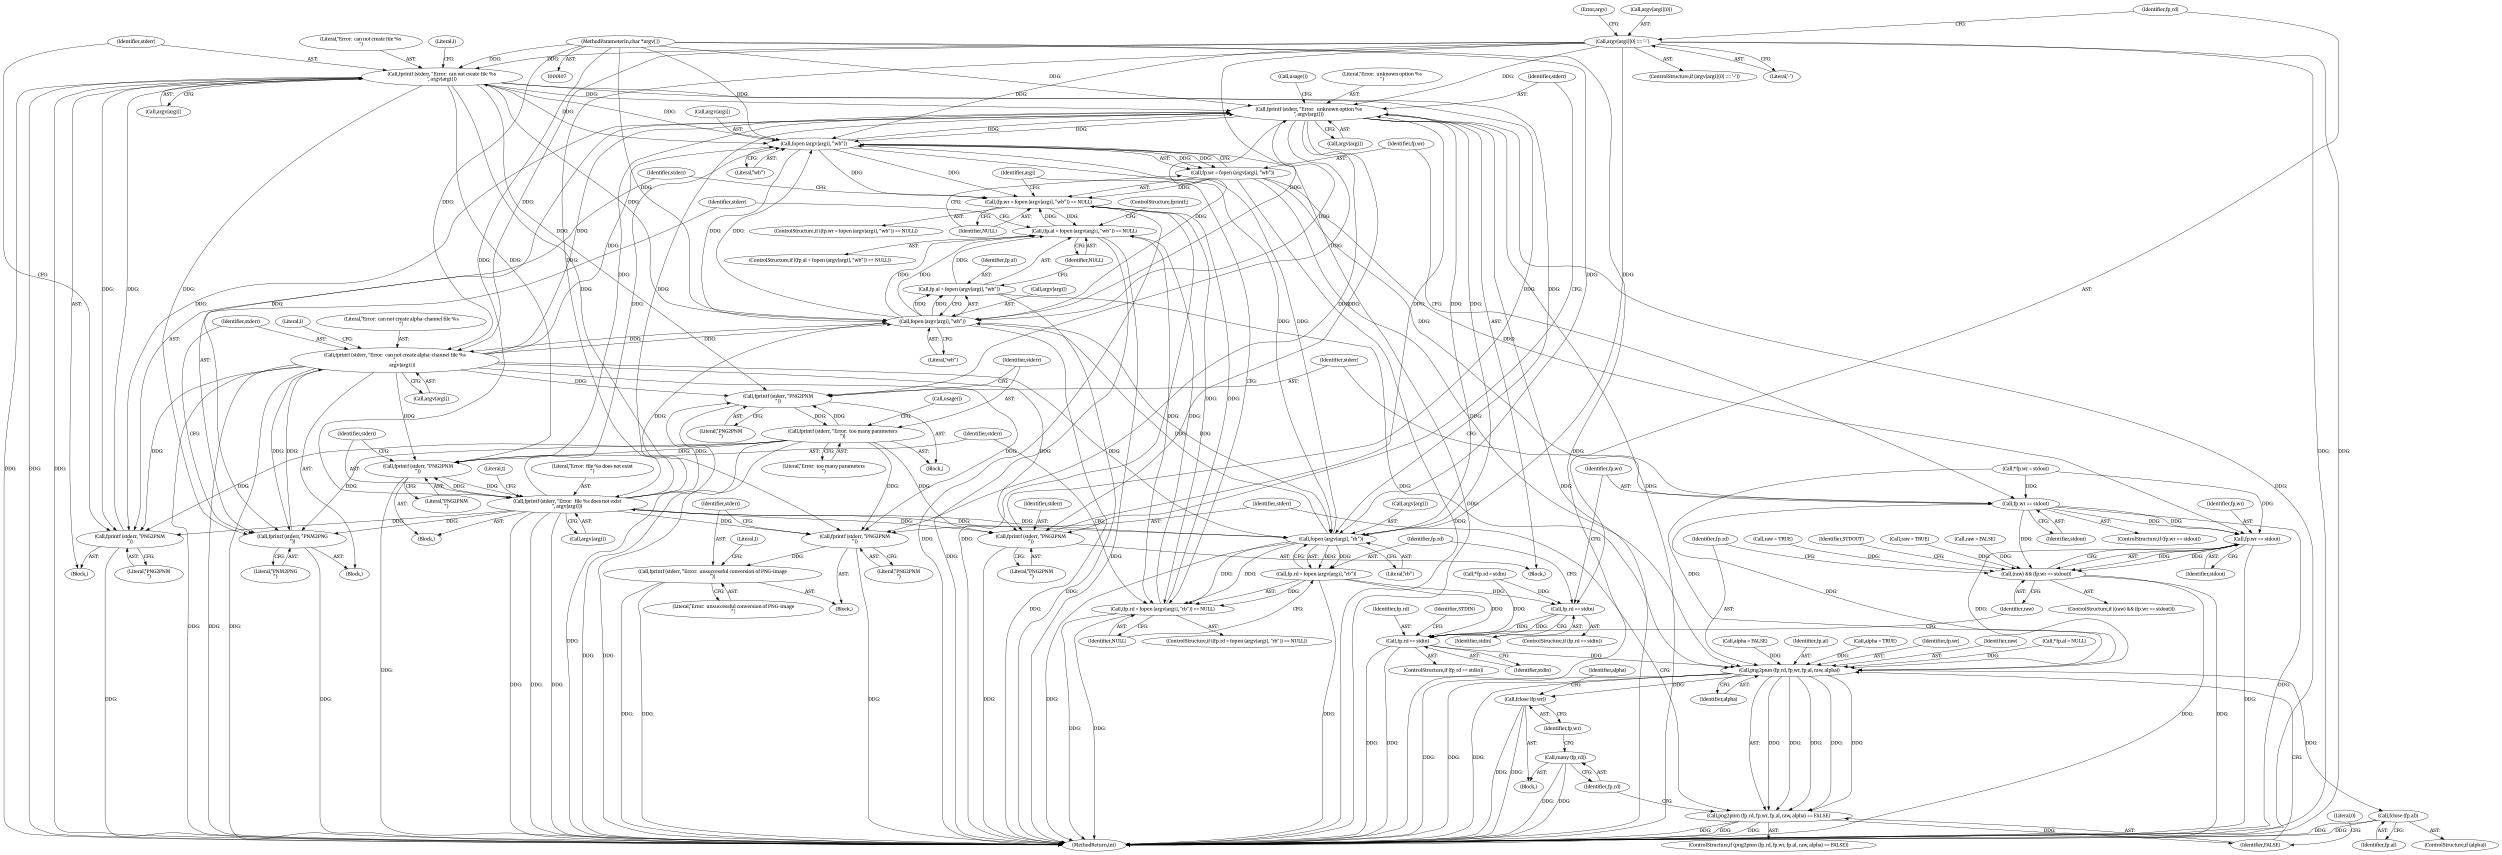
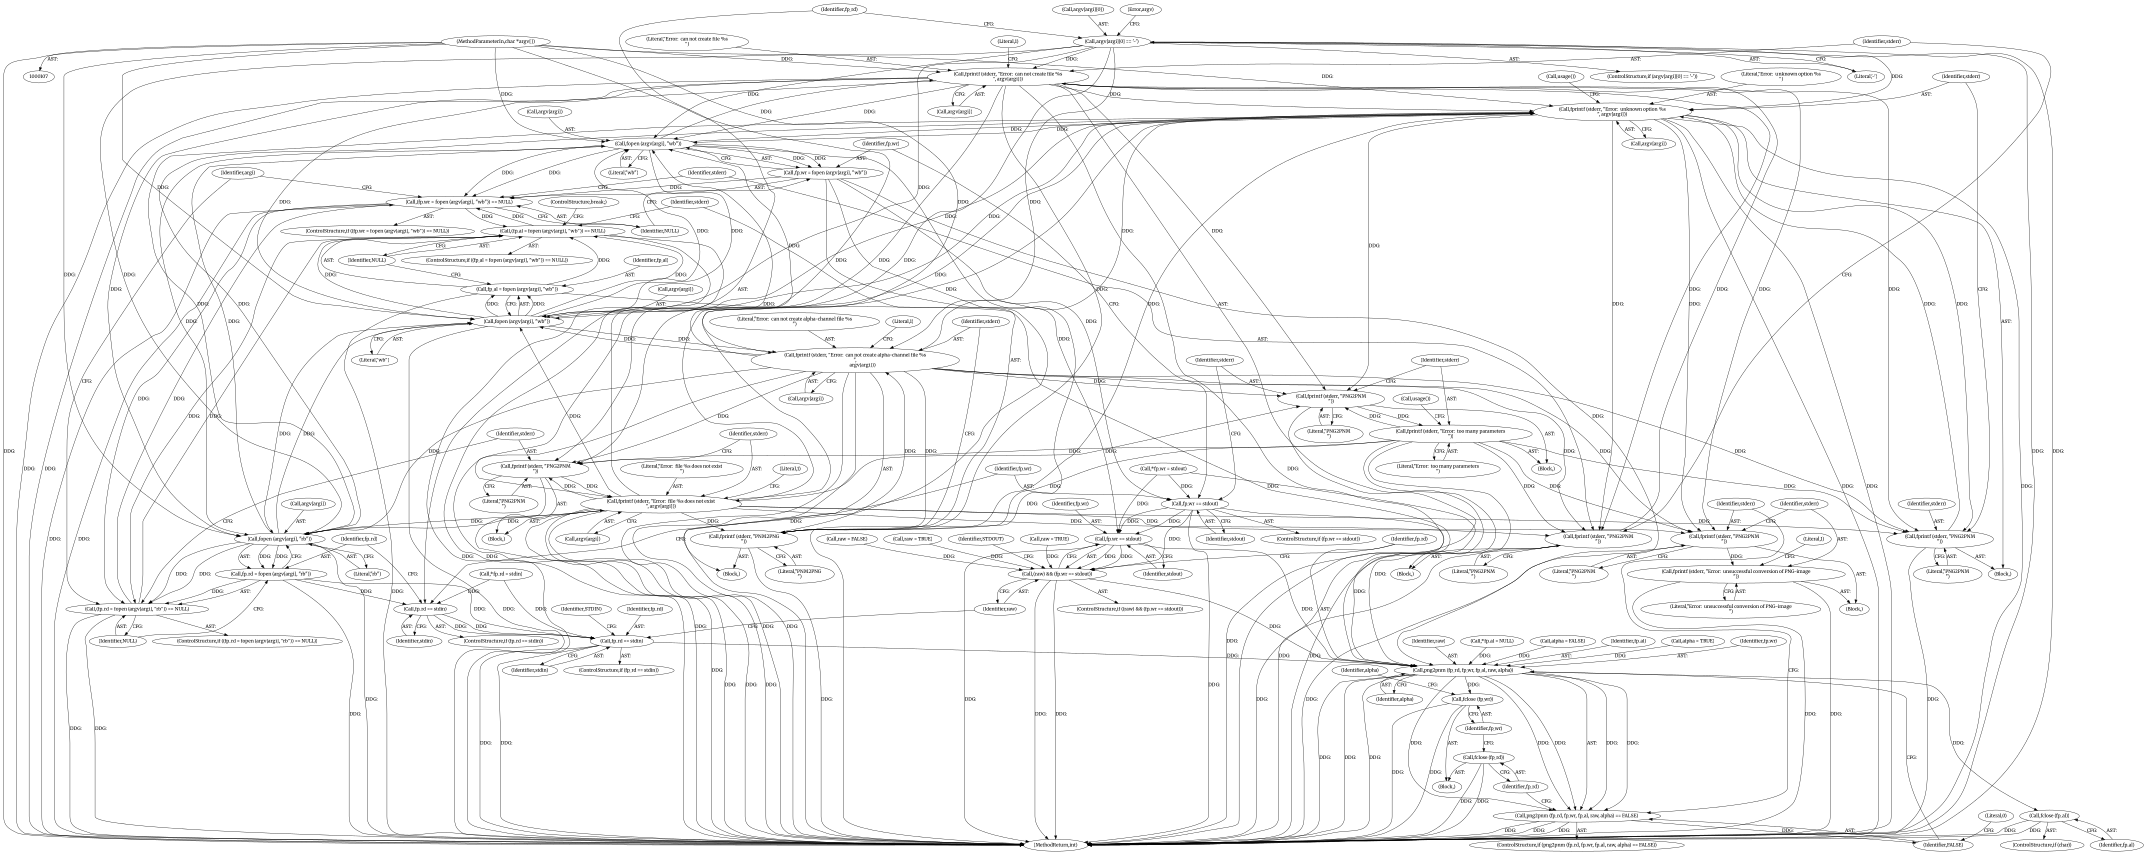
node "(ControlStructure,fprintf;)": label "(ControlStructure,fprintf;)" -> "(ControlStructure,break;)"
edge "(Call,(raw) && (fp_wr == stdout))" -> "(Call,png2pnm (fp_rd, fp_wr, fp_al, raw, alpha))": added, label "DDG:"
node "(Call,many (fp_rd))": label "(Call,many (fp_rd))" -> "(Call,fclose (fp_rd))"
node "(ControlStructure,if (alpha))": label "(ControlStructure,if (alpha))" -> "(ControlStructure,if (char))"
